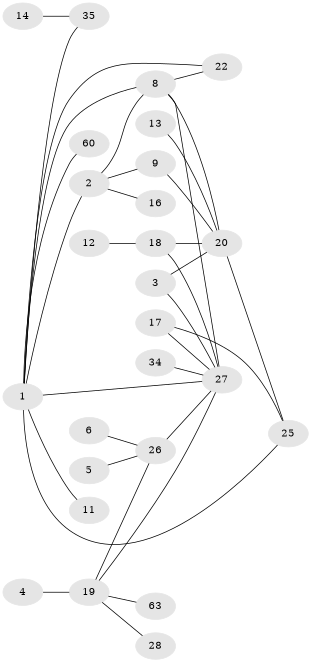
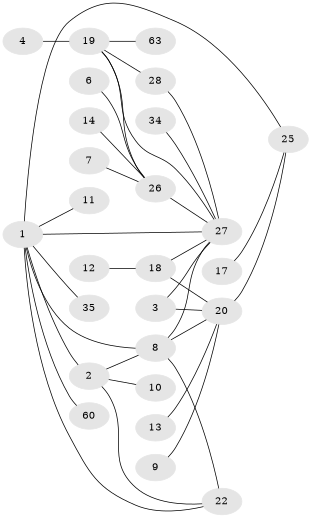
edge "14" -- "35": now "14" -- "26"
edge "9" -- "2": now "22" -- "2"
node "16": label "16" -> "10"
edge "17" -- "27": now "28" -- "27"
node "5": label "5" -> "7"
